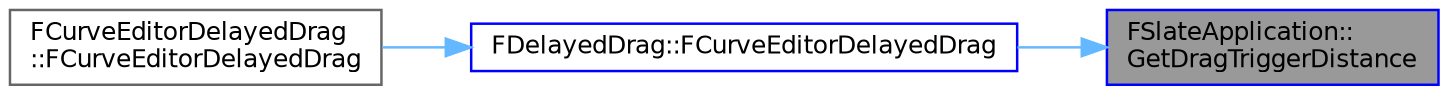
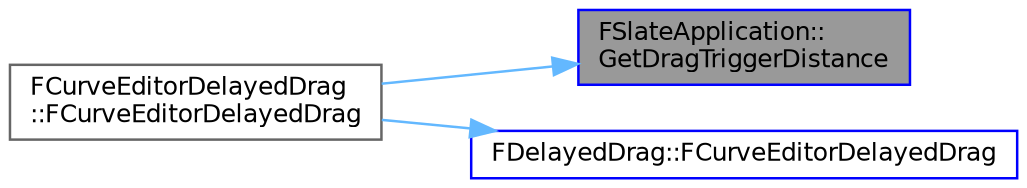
edge "FDelayedDrag::FCurveEditorDelayedDrag" -> "FSlateApplication:: GetDragTriggerDistance": now "FCurveEditorDelayedDrag ::FCurveEditorDelayedDrag" -> "FSlateApplication:: GetDragTriggerDistance"
